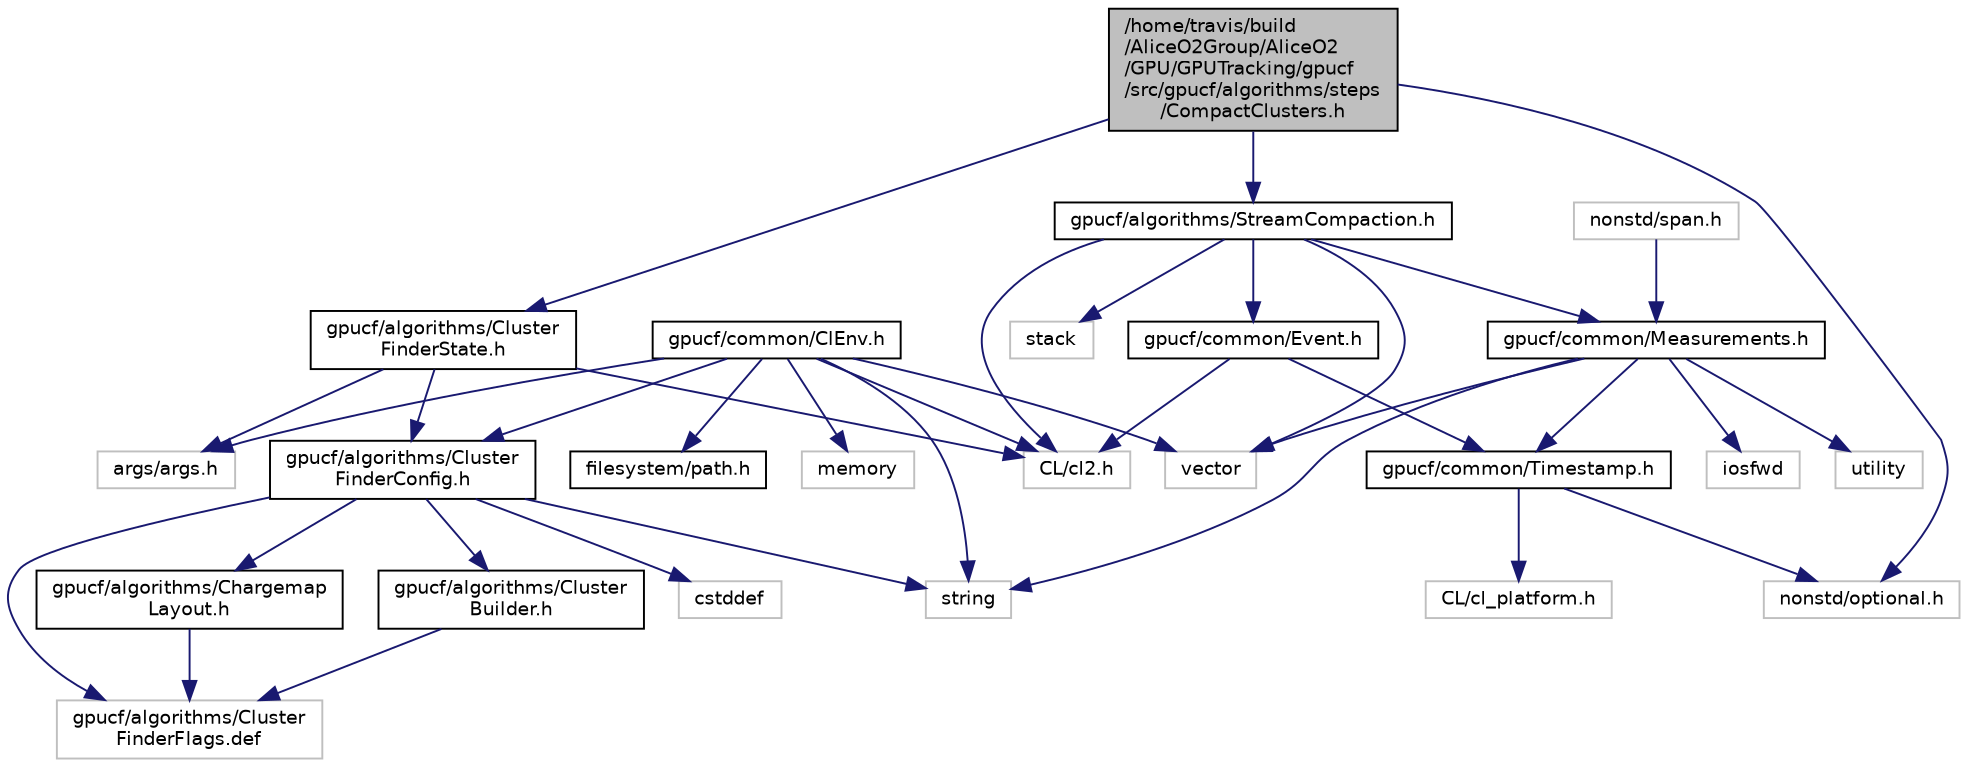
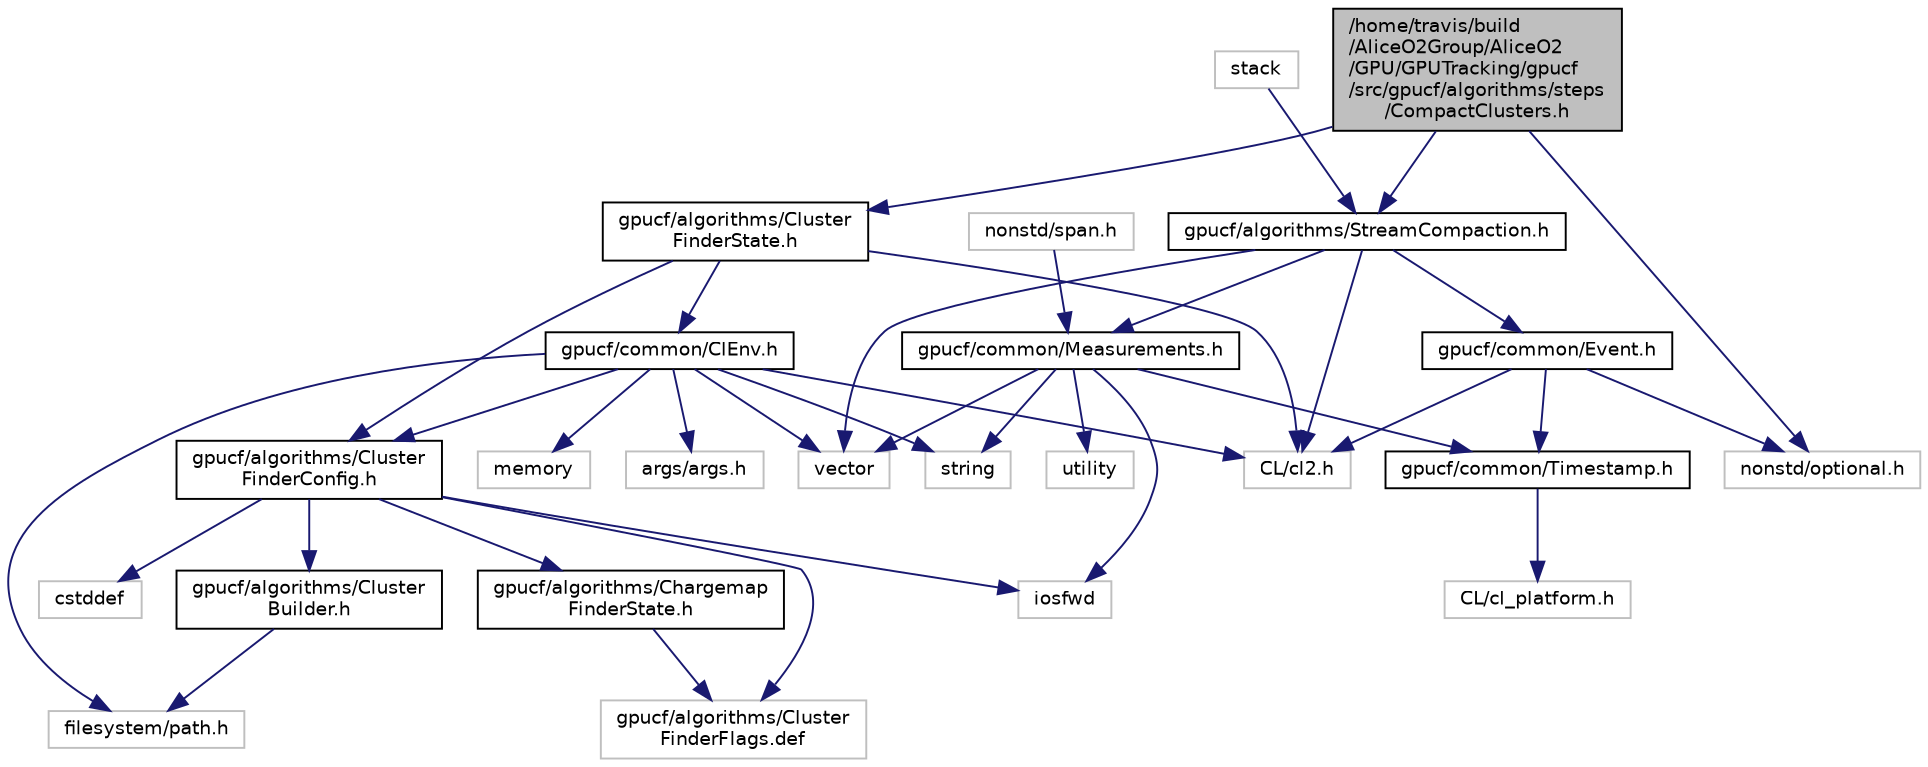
edge "gpucf/algorithms/StreamCompaction.h" -> "stack": reversed
edge "gpucf/algorithms/Cluster FinderState.h" -> "args/args.h": now "gpucf/algorithms/Cluster FinderState.h" -> "gpucf/common/ClEnv.h"
node "filesystem/path.h": color black -> grey75
edge "gpucf/common/Timestamp.h" -> "nonstd/optional.h": now "gpucf/common/Event.h" -> "nonstd/optional.h"
edge "gpucf/algorithms/Cluster FinderConfig.h" -> "string": now "gpucf/algorithms/Cluster FinderConfig.h" -> "iosfwd"
node "gpucf/algorithms/Chargemap Layout.h": label "gpucf/algorithms/Chargemap Layout.h" -> "gpucf/algorithms/Chargemap FinderState.h"
edge "gpucf/algorithms/Cluster Builder.h" -> "gpucf/algorithms/Cluster FinderFlags.def": now "gpucf/algorithms/Cluster Builder.h" -> "filesystem/path.h"
